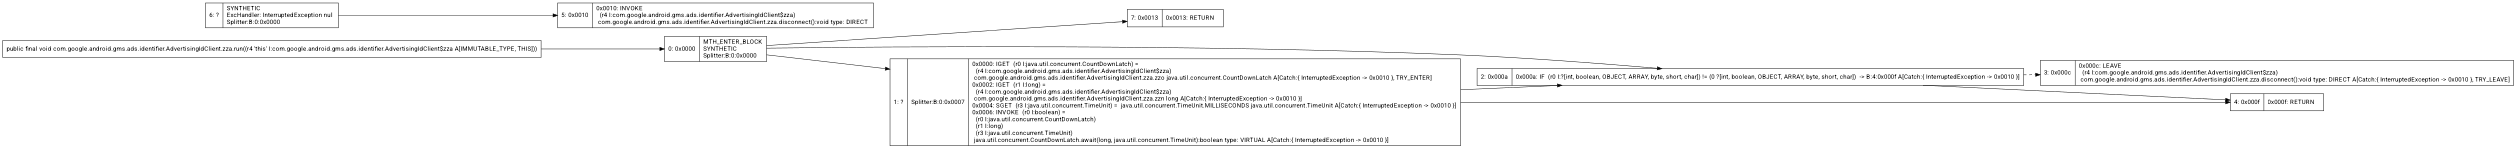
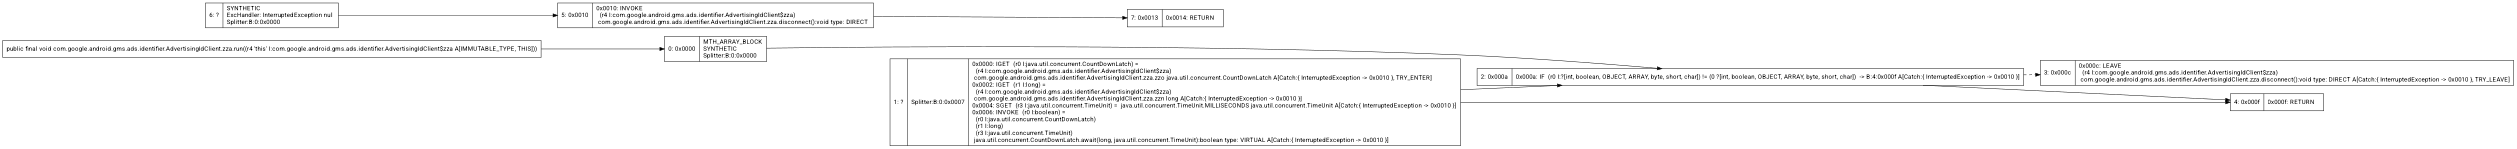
node "7: 0x0013": text "0x0013: RETURN" -> "0x0014: RETURN"
edge "0: 0x0000" -> "7: 0x0013": now "5: 0x0010" -> "7: 0x0013"
node "0: 0x0000": text "MTH_ENTER_BLOCK" -> "MTH_ARRAY_BLOCK"
edge "0: 0x0000" -> "1: ?": removed
